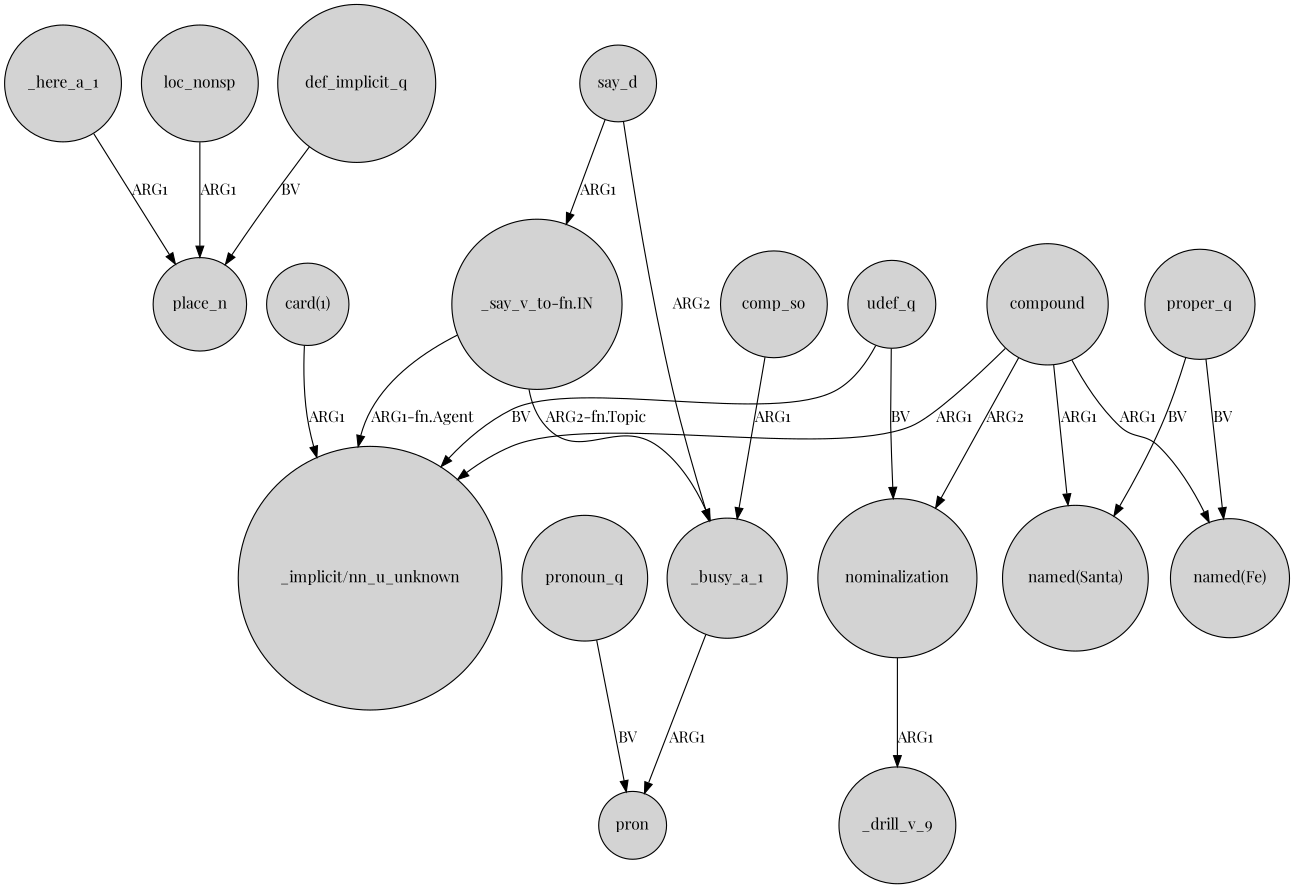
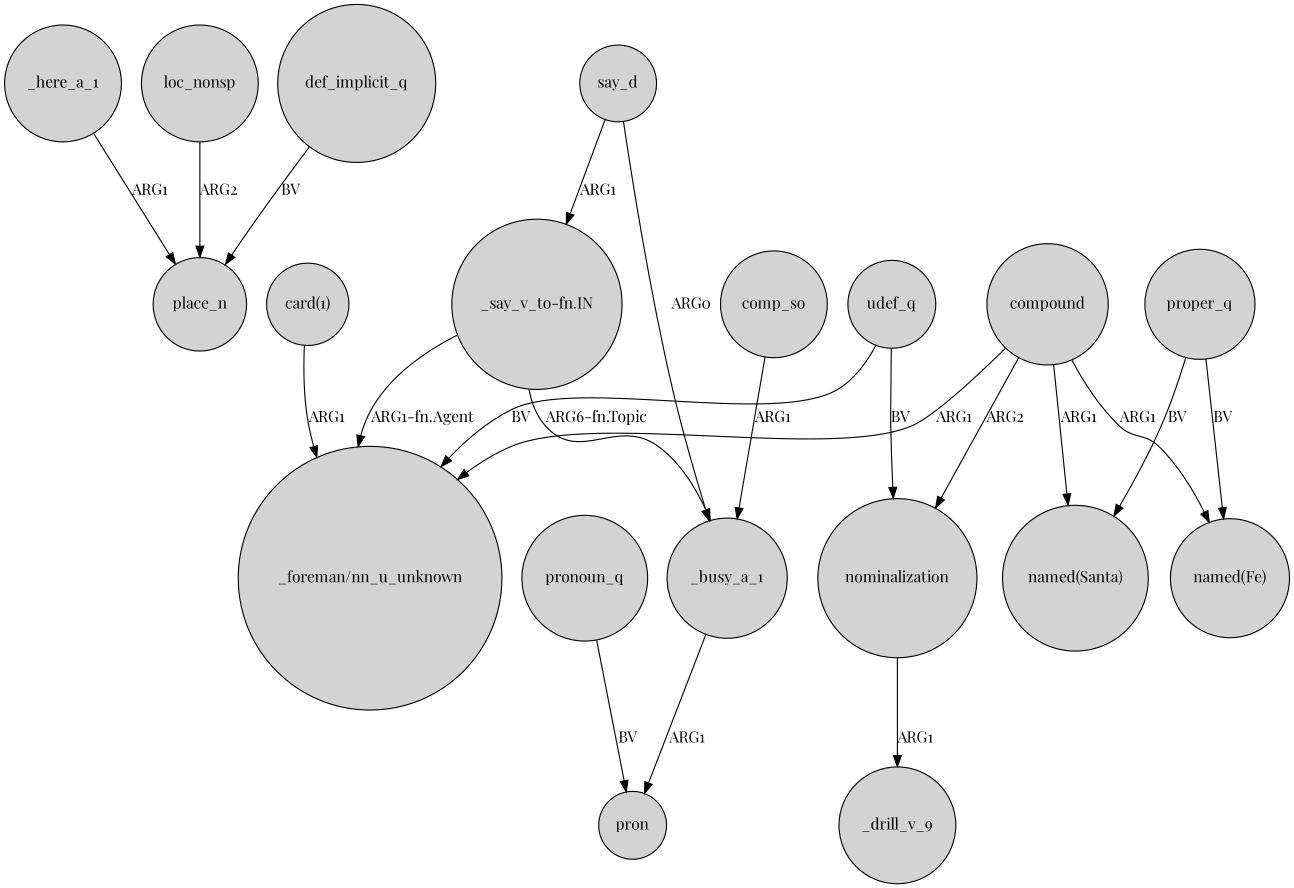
edge "loc_nonsp" -> "place_n": label "ARG1" -> "ARG2"
edge "say_d" -> "_busy_a_1": label "ARG2" -> "ARG0"
edge "_say_v_to-fn.IN" -> "_busy_a_1": label "ARG2-fn.Topic" -> "ARG6-fn.Topic"
node "_implicit/nn_u_unknown": label "_implicit/nn_u_unknown" -> "_foreman/nn_u_unknown"
